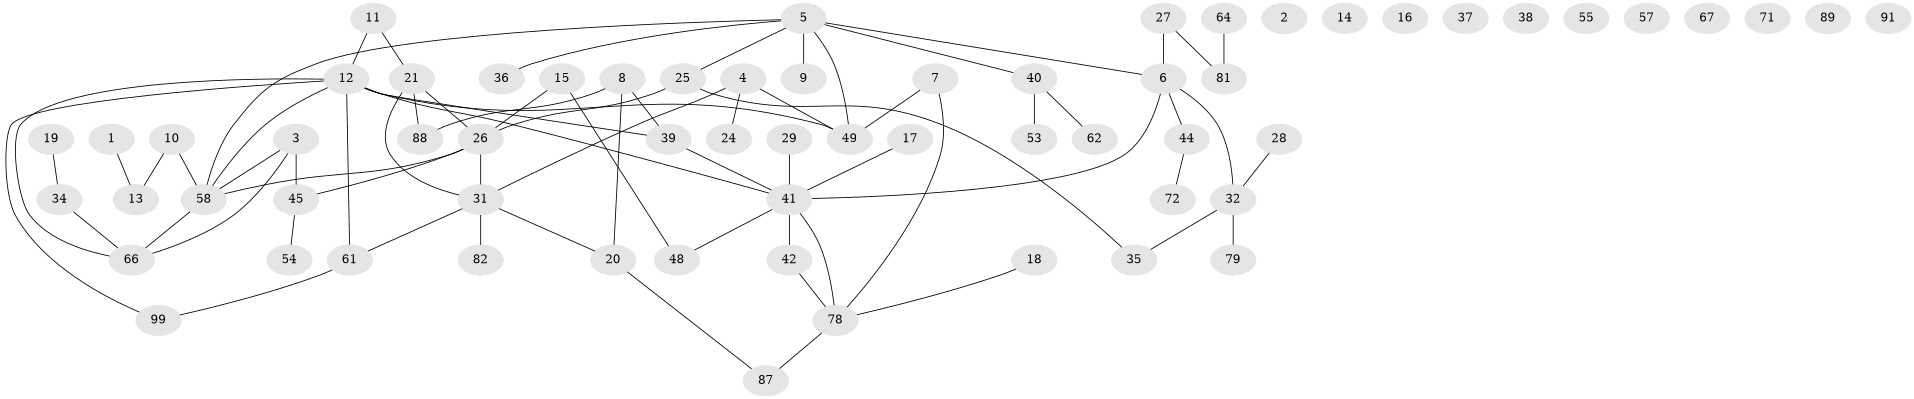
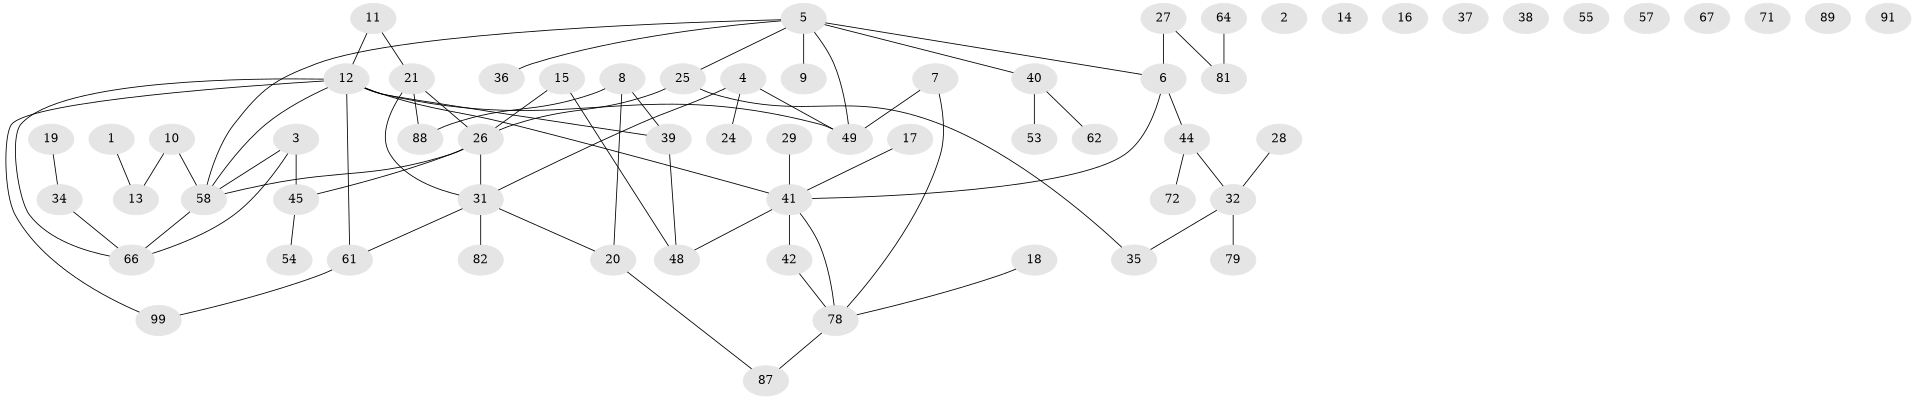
edge "6" -- "32": now "44" -- "32"
edge "39" -- "41": now "39" -- "48"
